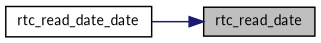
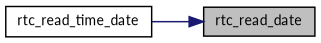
node "rtc_read_date_date": label "rtc_read_date_date" -> "rtc_read_time_date"
